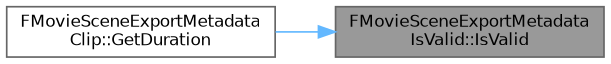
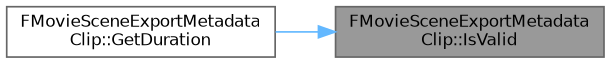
node "FMovieSceneExportMetadata IsValid::IsValid": label "FMovieSceneExportMetadata IsValid::IsValid" -> "FMovieSceneExportMetadata Clip::IsValid"
